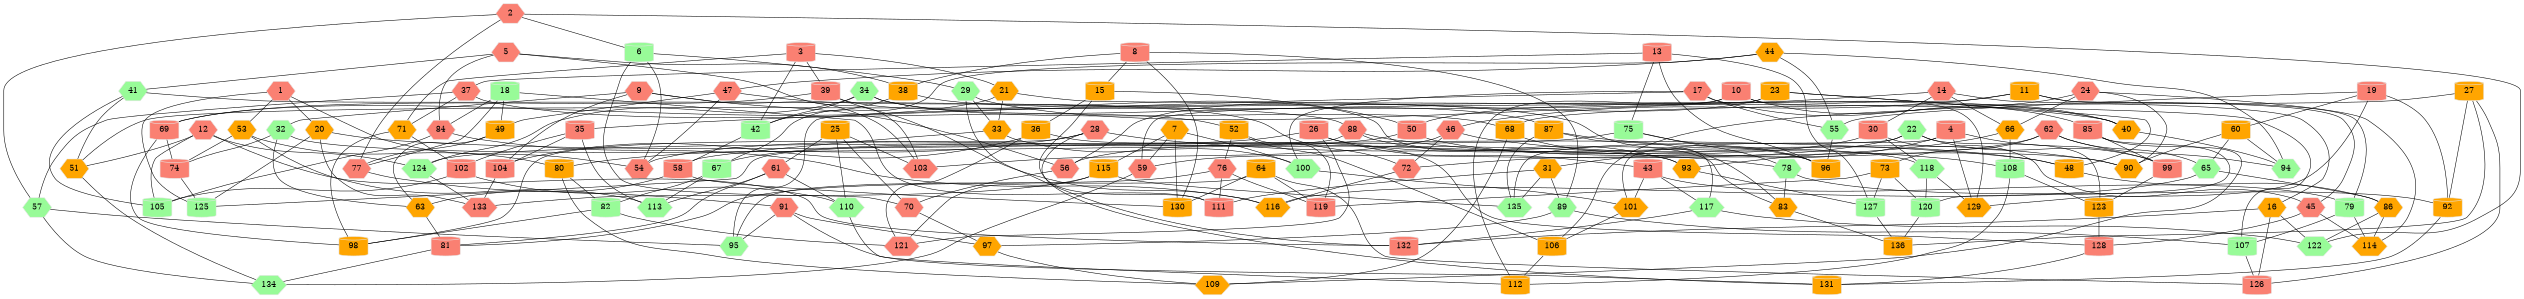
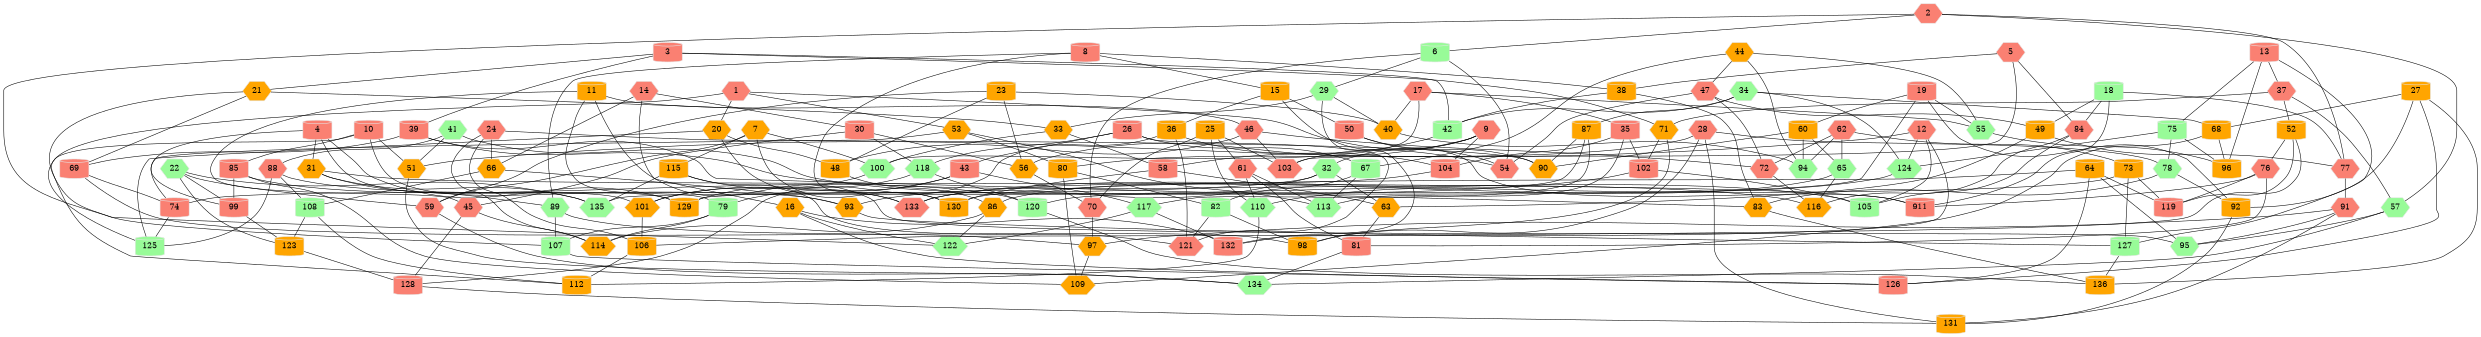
edge "5" -- "41": removed
edge "14" -- "50": removed
node "56": fillcolor salmon -> orange
node "111": label "111" -> "911"
node "129": shape hexagon -> cylinder
